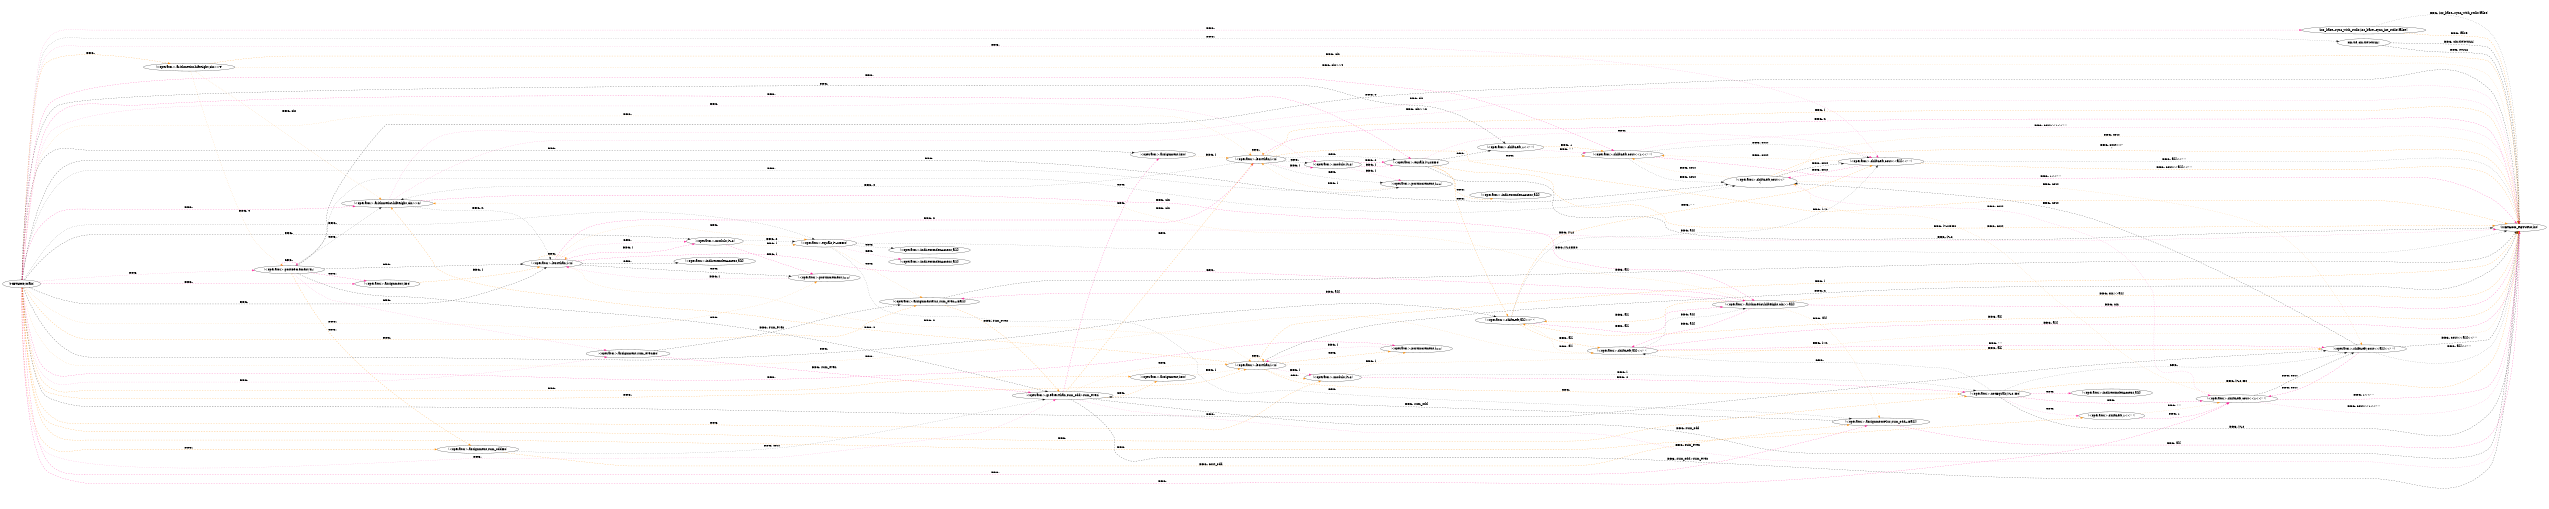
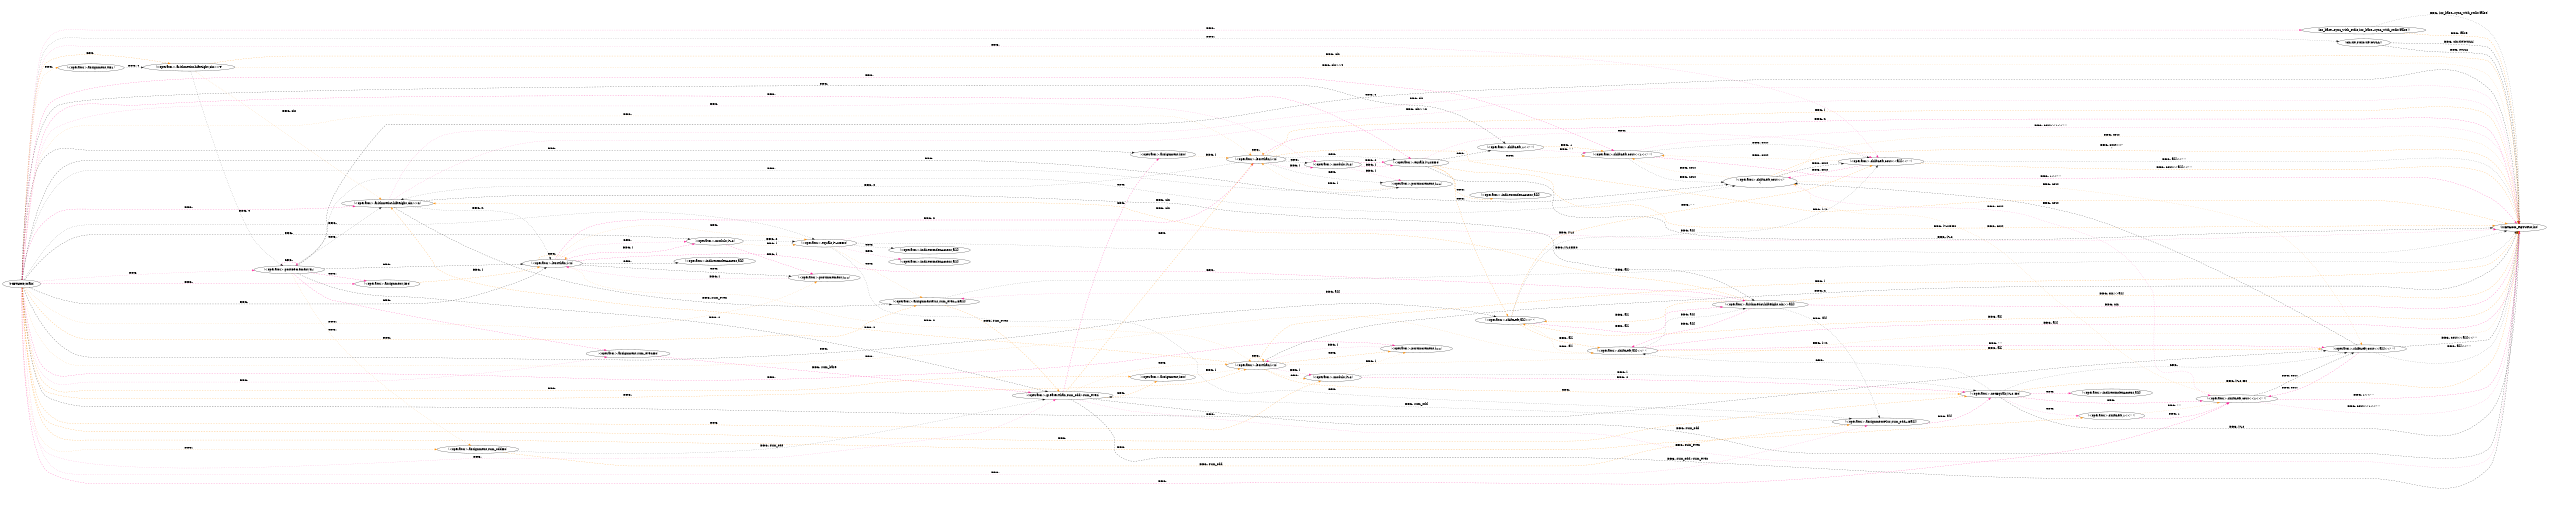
node "(ios_base::sync_with_stdio,ios_base::sync_int_stdio(false))": label "(ios_base::sync_with_stdio,ios_base::sync_int_stdio(false))" -> "(ios_base::sync_with_stdio,ios_base::sync_with_stdio(false))"
node "(cin.tie,cin.tie(NULL))": label "(cin.tie,cin.tie(NULL))" -> "(cin.tie,stdio.tie(NULL))"
edge "(METHOD,main)" -> "(<operator>.arithmeticShiftRight,cin>>T)": label "DDG: " -> "CDG: "
node "(<operator>.assignment,T=1)": added
edge "(<operator>.postDecrement,T--)" -> "(METHOD_RETURN,int)": label "DDG: T" -> "CDG: T"
edge "(<operator>.arithmeticShiftRight,cin>>T)" -> "(<operator>.postDecrement,T--)": color darkorange -> black
edge "(<operator>.arithmeticShiftRight,cin>>n)" -> "(<operator>.arithmeticShiftRight,cin>>a[i])": color deeppink -> black
edge "(<operator>.arithmeticShiftRight,cin>>a[i])" -> "(<operator>.arithmeticShiftRight,cin>>n)": style dotted -> dashed
edge "(<operator>.assignmentPlus,sum_even+=a[i])" -> "(METHOD_RETURN,int)": style dashed -> dotted
edge "(<operator>.arithmeticShiftRight,cin>>a[i])" -> "(<operator>.assignmentPlus,sum_even+=a[i])": style dashed -> dotted
edge "(<operator>.postDecrement,T--)" -> "(<operator>.greaterThan,sum_odd>sum_even)": label "CDG: " -> "DDG: 2"
edge "(<operator>.postDecrement,T--)" -> "(<operator>.assignment,sum_even=0)": style dotted -> dashed
edge "(<operator>.assignment,sum_even=0)" -> "(<operator>.assignmentPlus,sum_even+=a[i])": now "(<operator>.arithmeticShiftRight,cin>>n)" -> "(<operator>.assignmentPlus,sum_even+=a[i])"
edge "(<operator>.arithmeticShiftRight,cin>>a[i])" -> "(<operator>.assignmentPlus,sum_odd+=a[i])": color darkorange -> black
edge "(<operator>.assignment,sum_even=0)" -> "(<operator>.greaterThan,sum_odd>sum_even)": label "DDG: sum_even" -> "DDG: sum_base"
edge "(<operator>.postDecrement,T--)" -> "(<operator>.assignment,sum_odd=0)": style dashed -> dotted
edge "(<operator>.assignmentPlus,sum_odd+=a[i])" -> "(<operator>.greaterThan,sum_odd>sum_even)": style dashed -> dotted
edge "(<operator>.assignmentPlus,sum_odd+=a[i])" -> "(METHOD_RETURN,int)": now "(<operator>.assignmentPlus,sum_odd+=a[i])" -> "(<operator>.notEquals,i%2!=0)"
edge "(<operator>.assignment,sum_odd=0)" -> "(<operator>.greaterThan,sum_odd>sum_even)": label "DDG: cout" -> "DDG: sum_odd"
edge "(METHOD,main)" -> "(<operator>.assignment,sum_odd=0)": style dashed -> dotted
edge "(<operator>.assignment,sum_odd=0)" -> "(<operator>.assignmentPlus,sum_odd+=a[i])": label "DDG: cout_odd" -> "DDG: sum_odd"
edge "(METHOD,main)" -> "(<operator>.assignmentPlus,sum_odd+=a[i])": style dashed -> dotted
